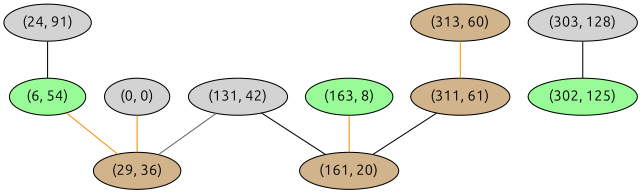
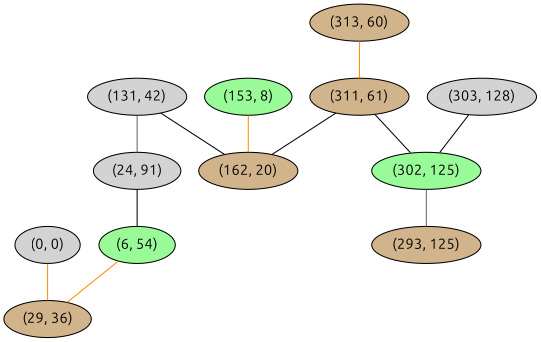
node "(163, 8)": label "(163, 8)" -> "(153, 8)"
edge "(131, 42)" -- "(29, 36)": now "(131, 42)" -- "(24, 91)"
edge "(311, 61)" -- "(302, 125)": added
node "(161, 20)": label "(161, 20)" -> "(162, 20)"
node "(293, 125)": added
